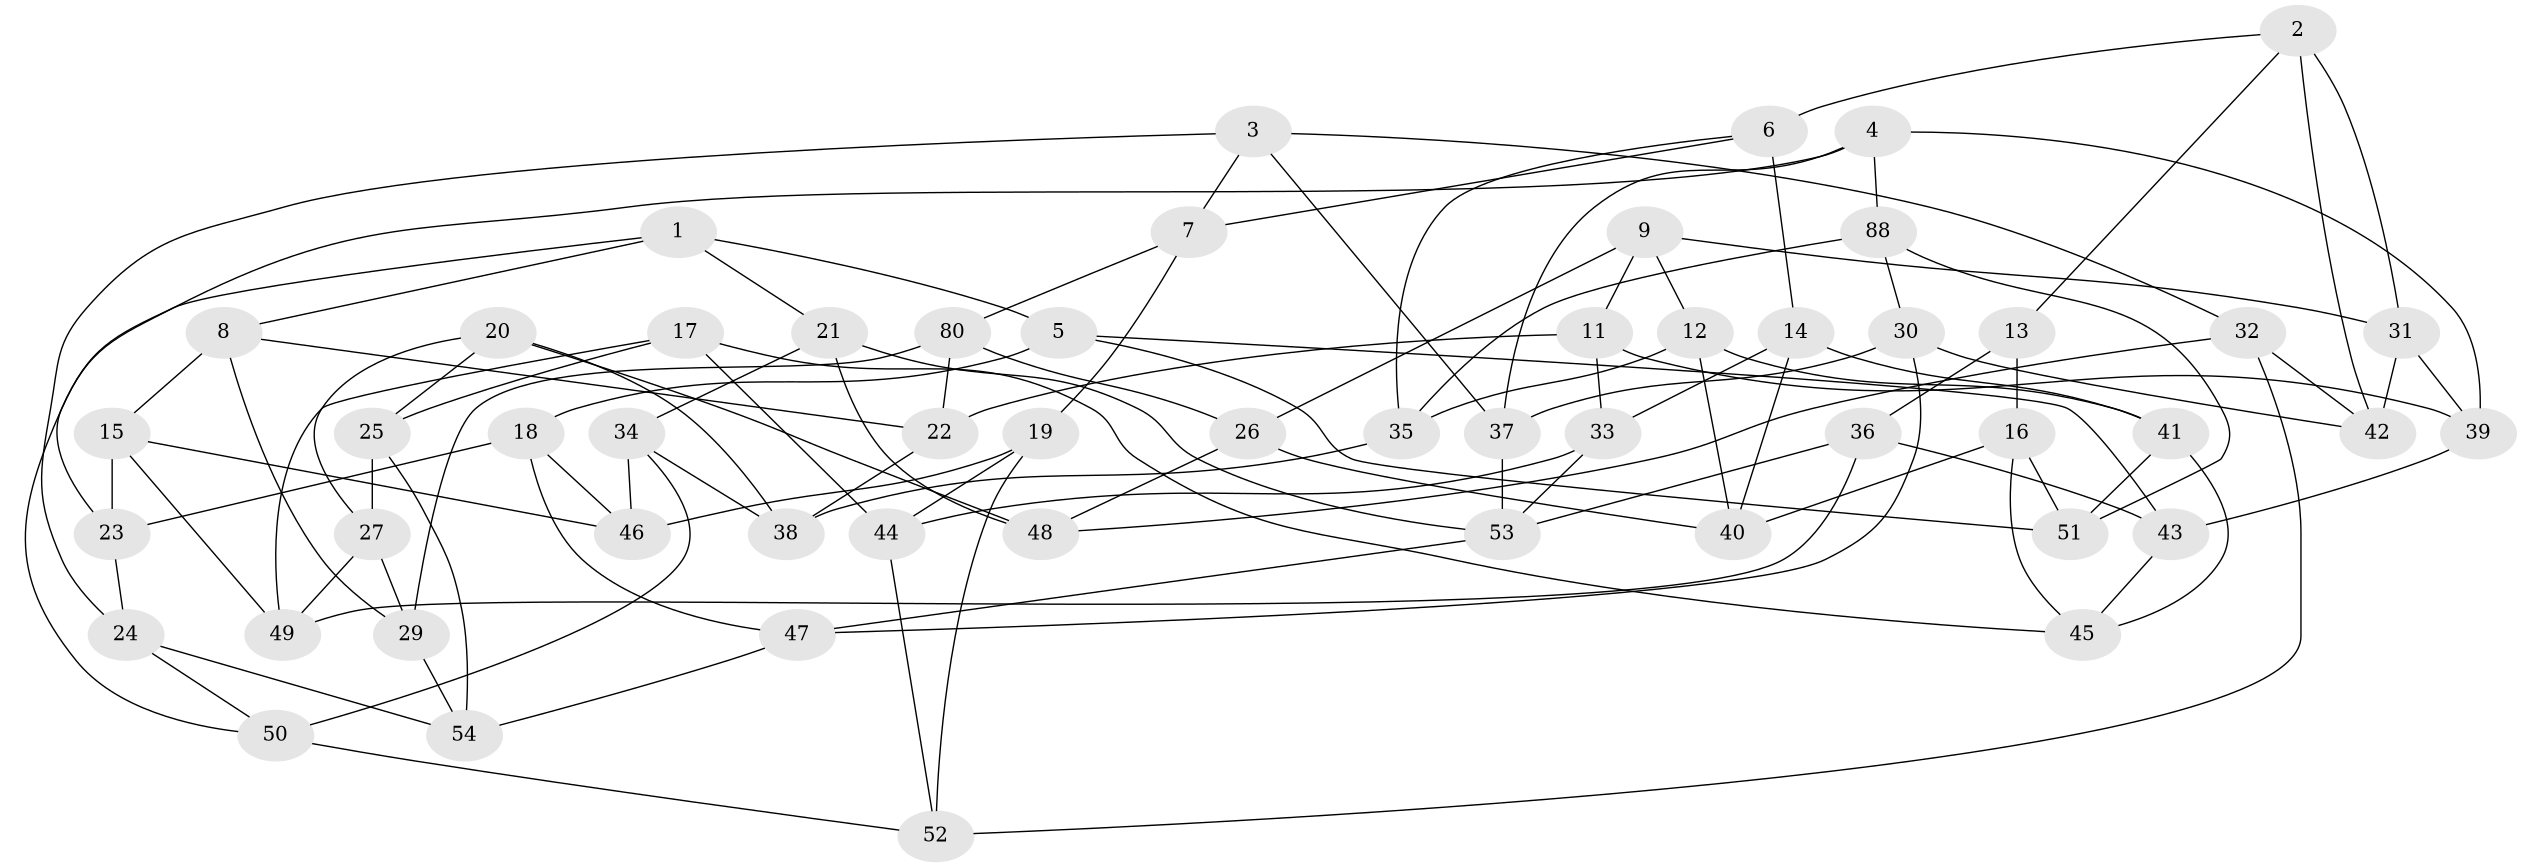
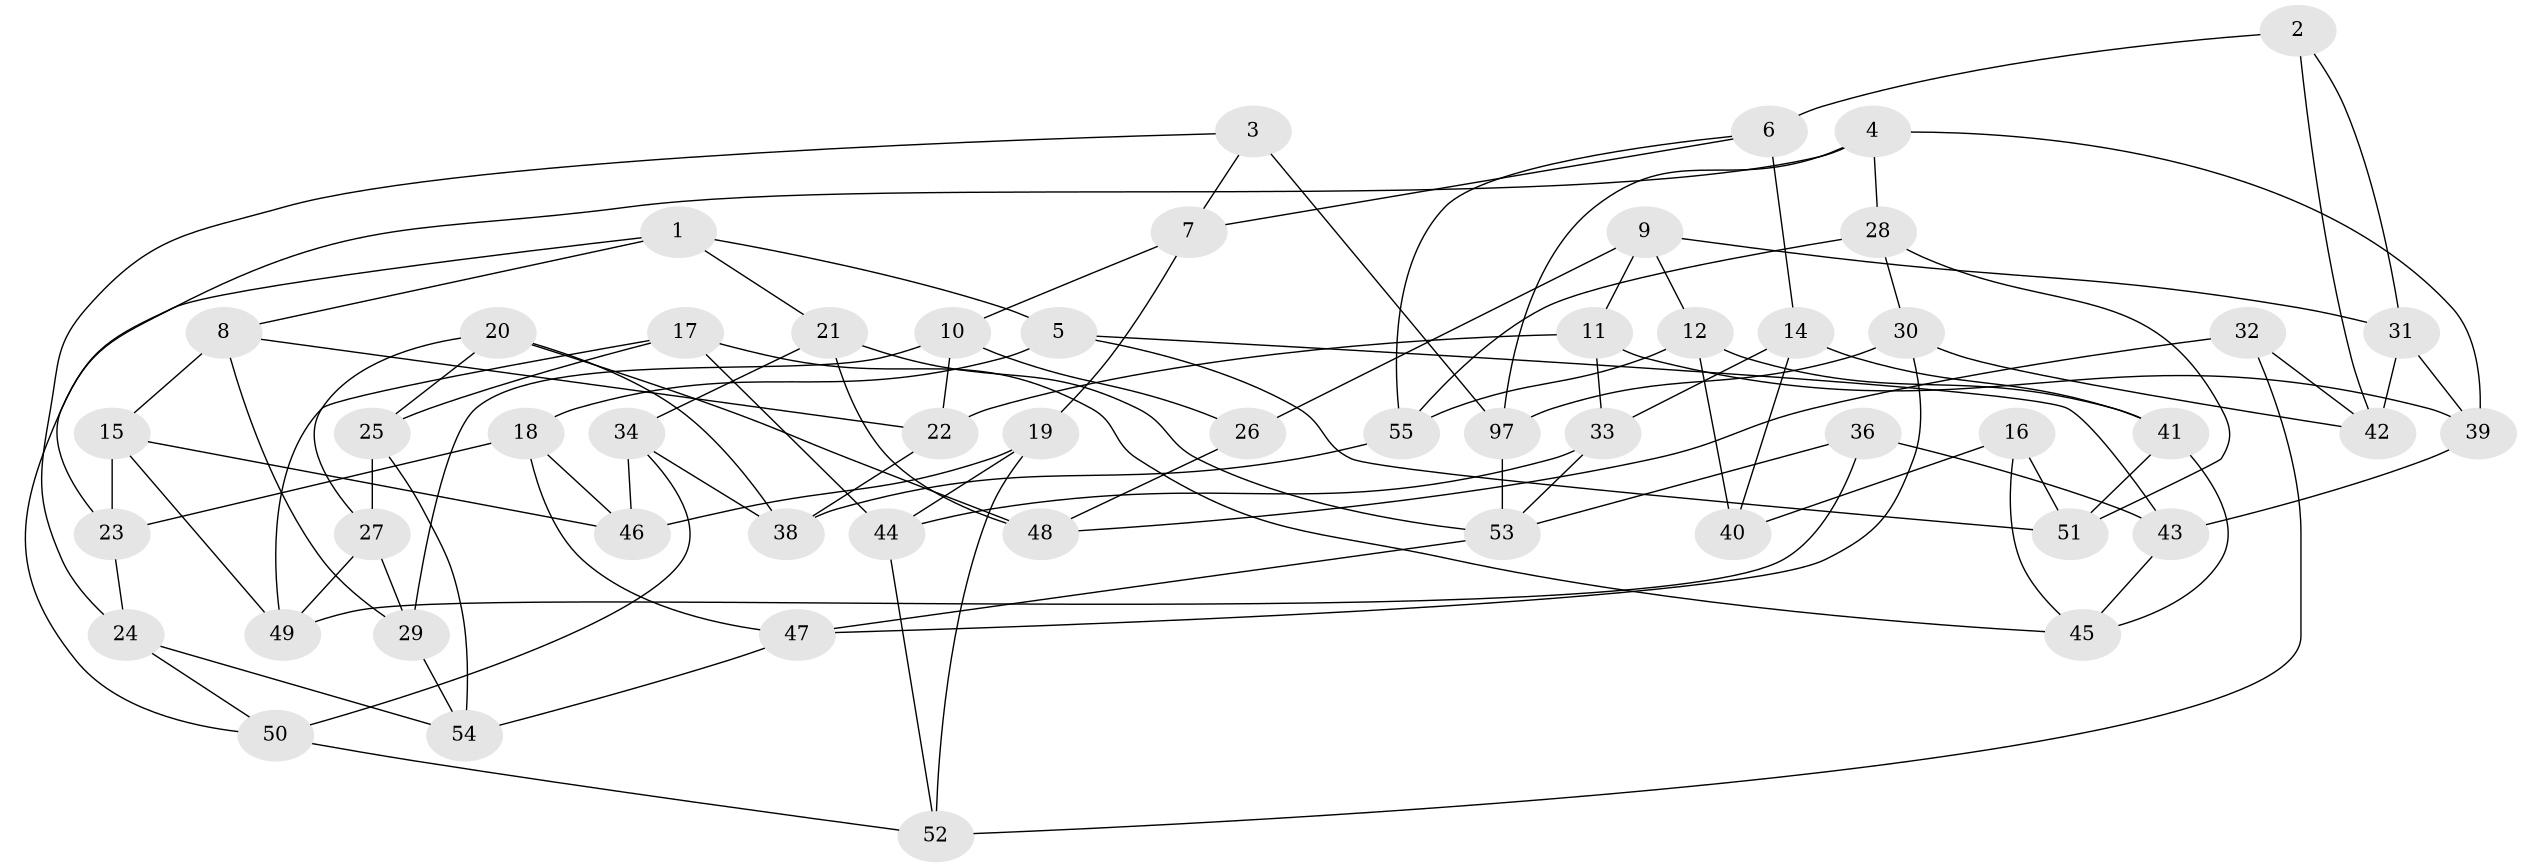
edge "3" -- "32": removed
node "88": label "88" -> "28"
node "80": label "80" -> "10"
node "13": removed
node "35": label "35" -> "55"
node "37": label "37" -> "97"
edge "26" -- "40": removed
